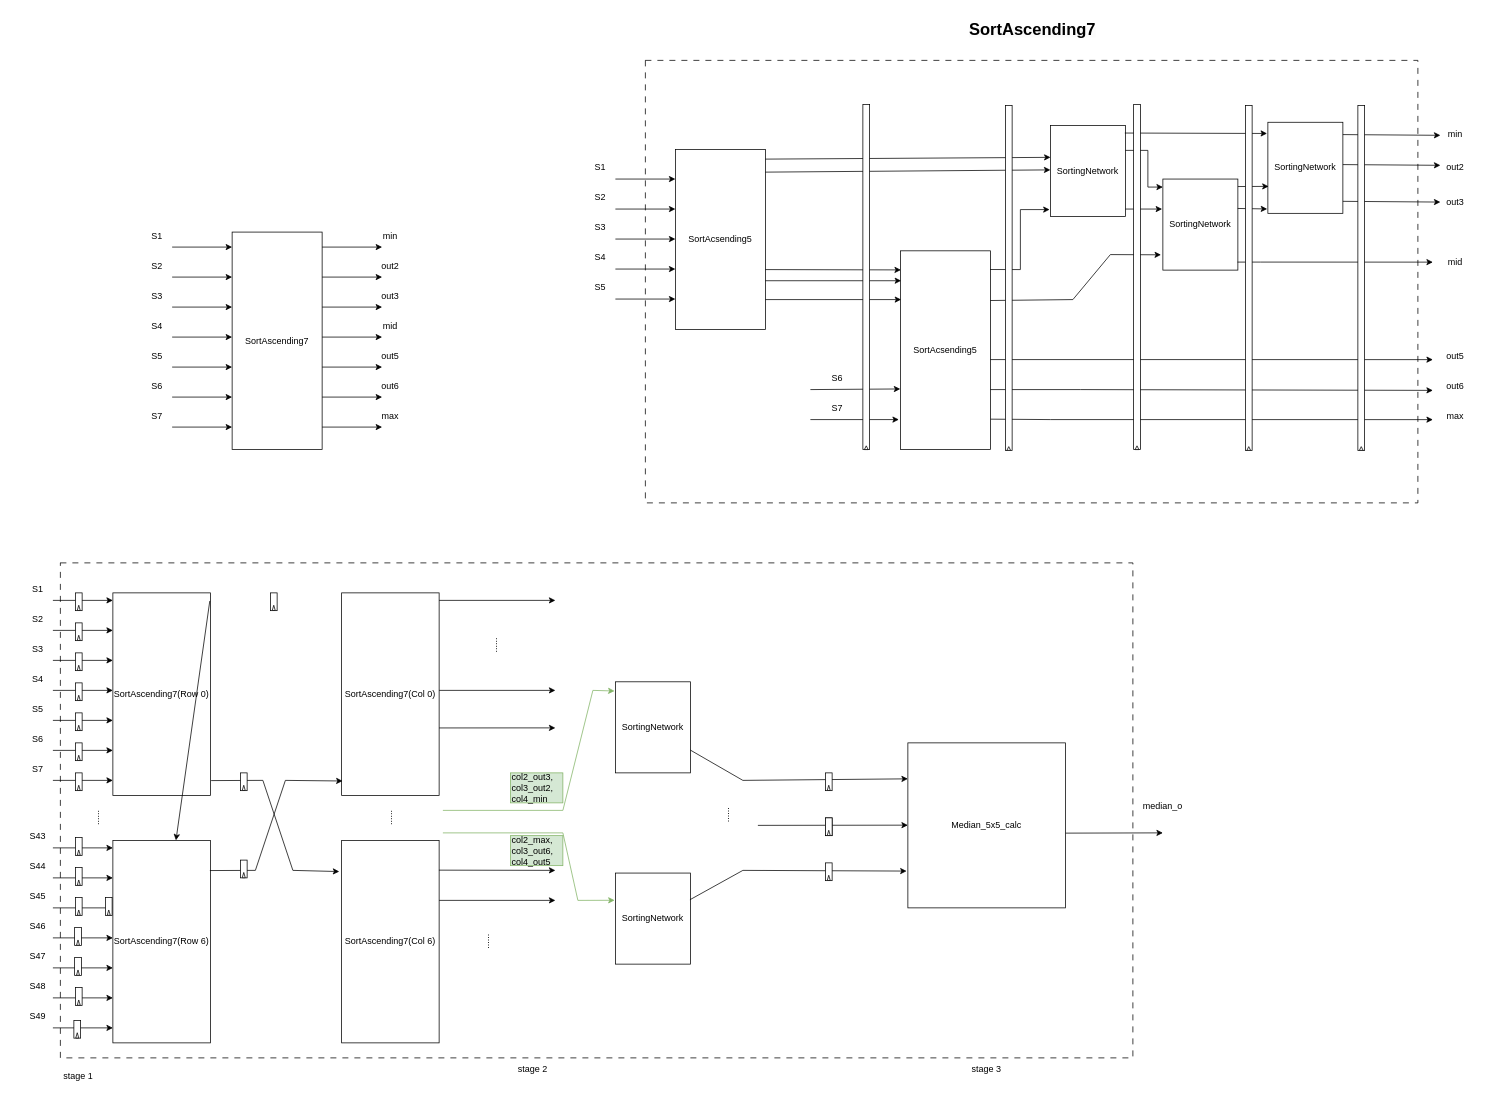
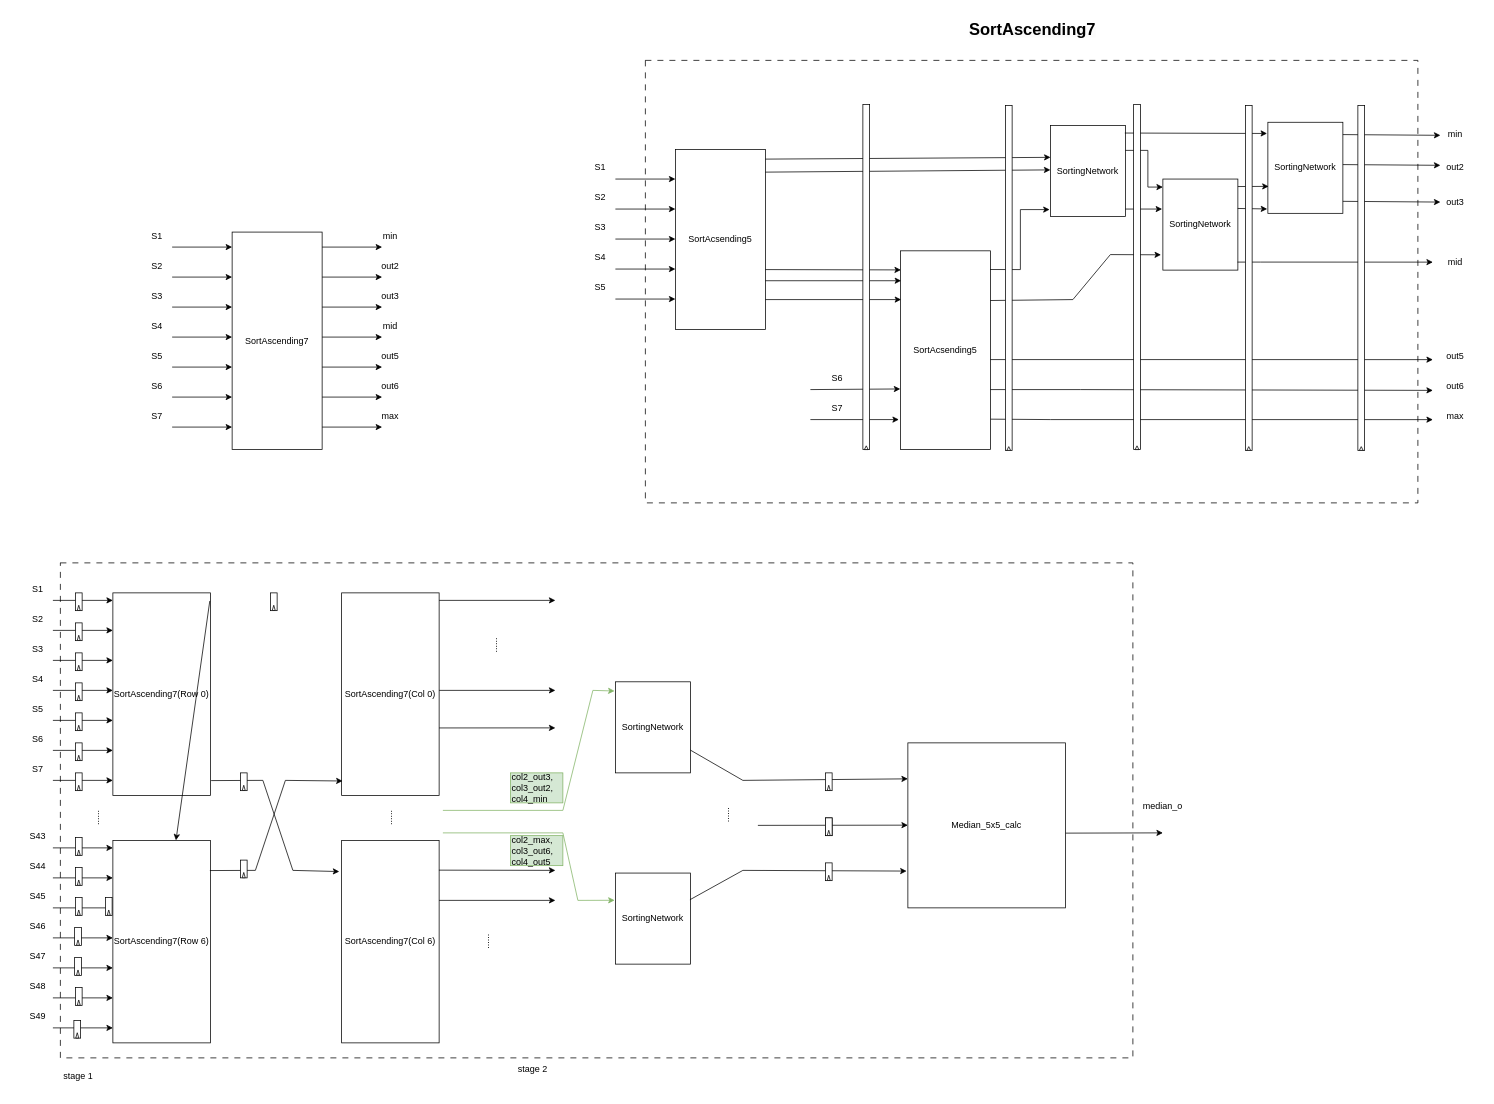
node "stage 3": removed
